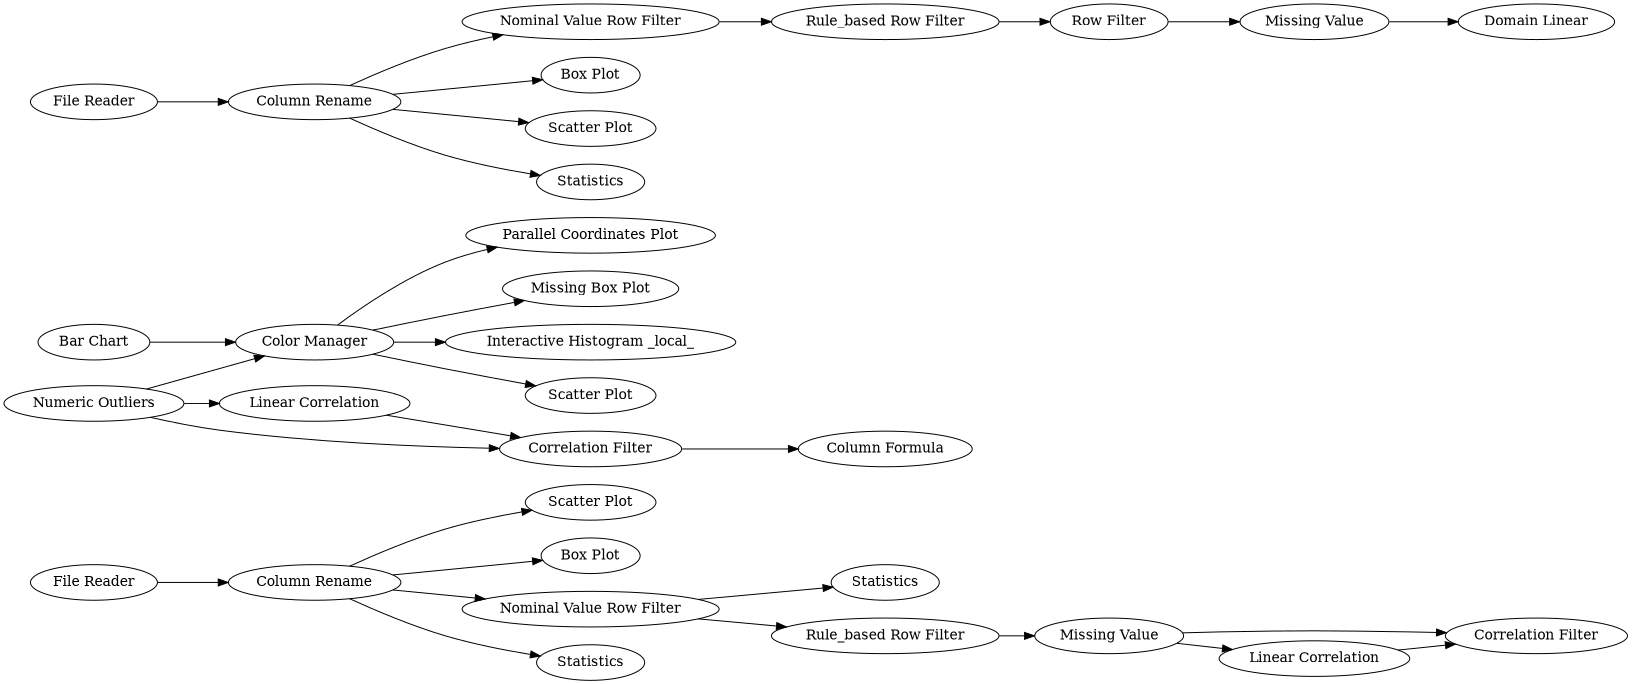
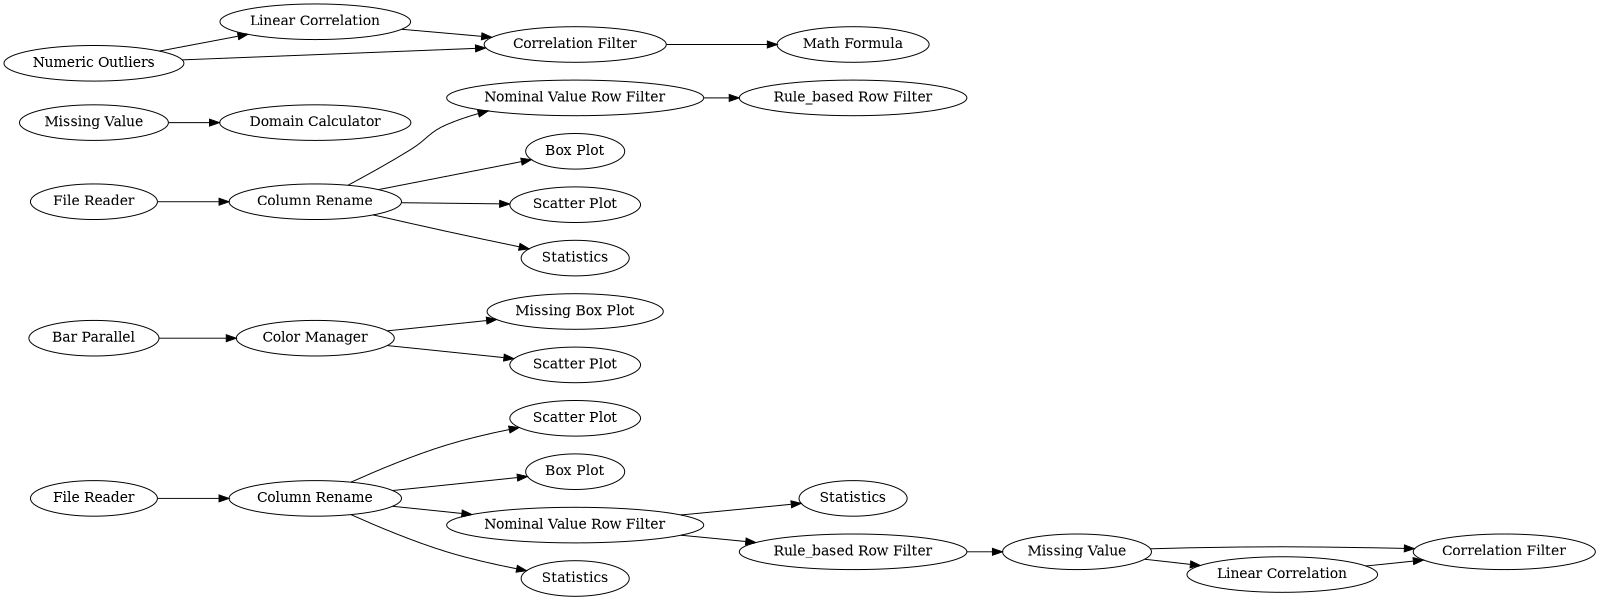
node "Row Filter": removed
node "Domain Linear": label "Domain Linear" -> "Domain Calculator"
node "Parallel Coordinates Plot": removed
node "Bar Chart": label "Bar Chart" -> "Bar Parallel"
node "Interactive Histogram _local_": removed
edge "Numeric Outliers" -> "Color Manager": removed
node "Column Formula": label "Column Formula" -> "Math Formula"
